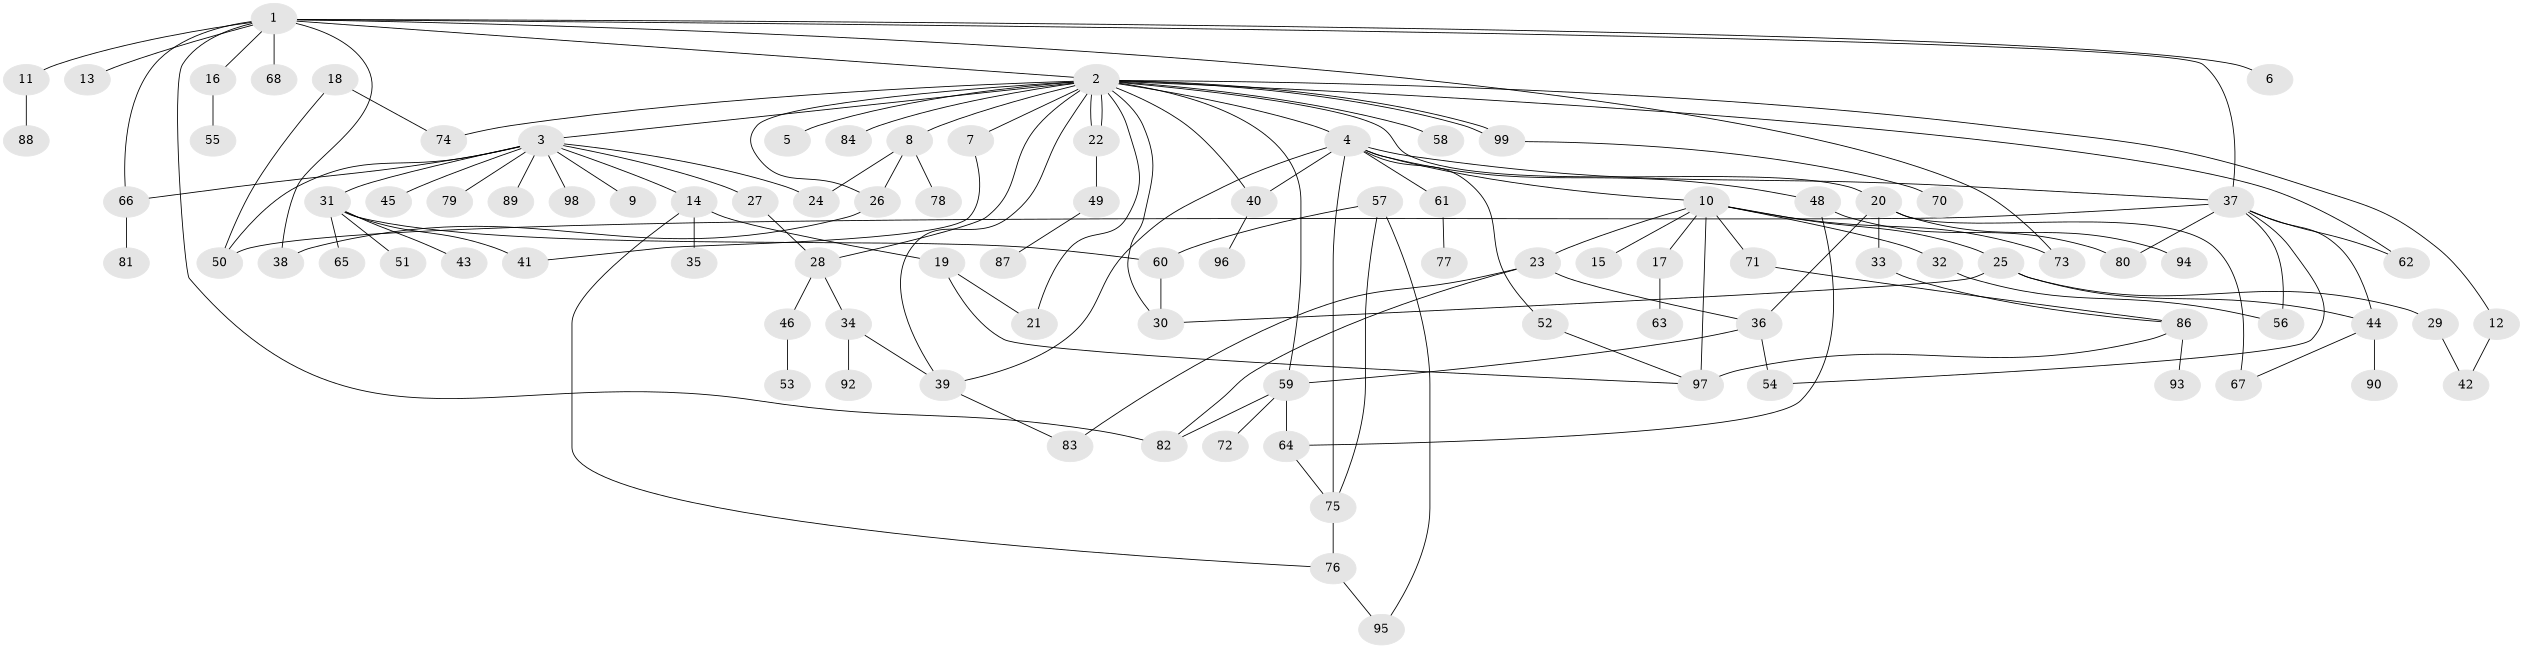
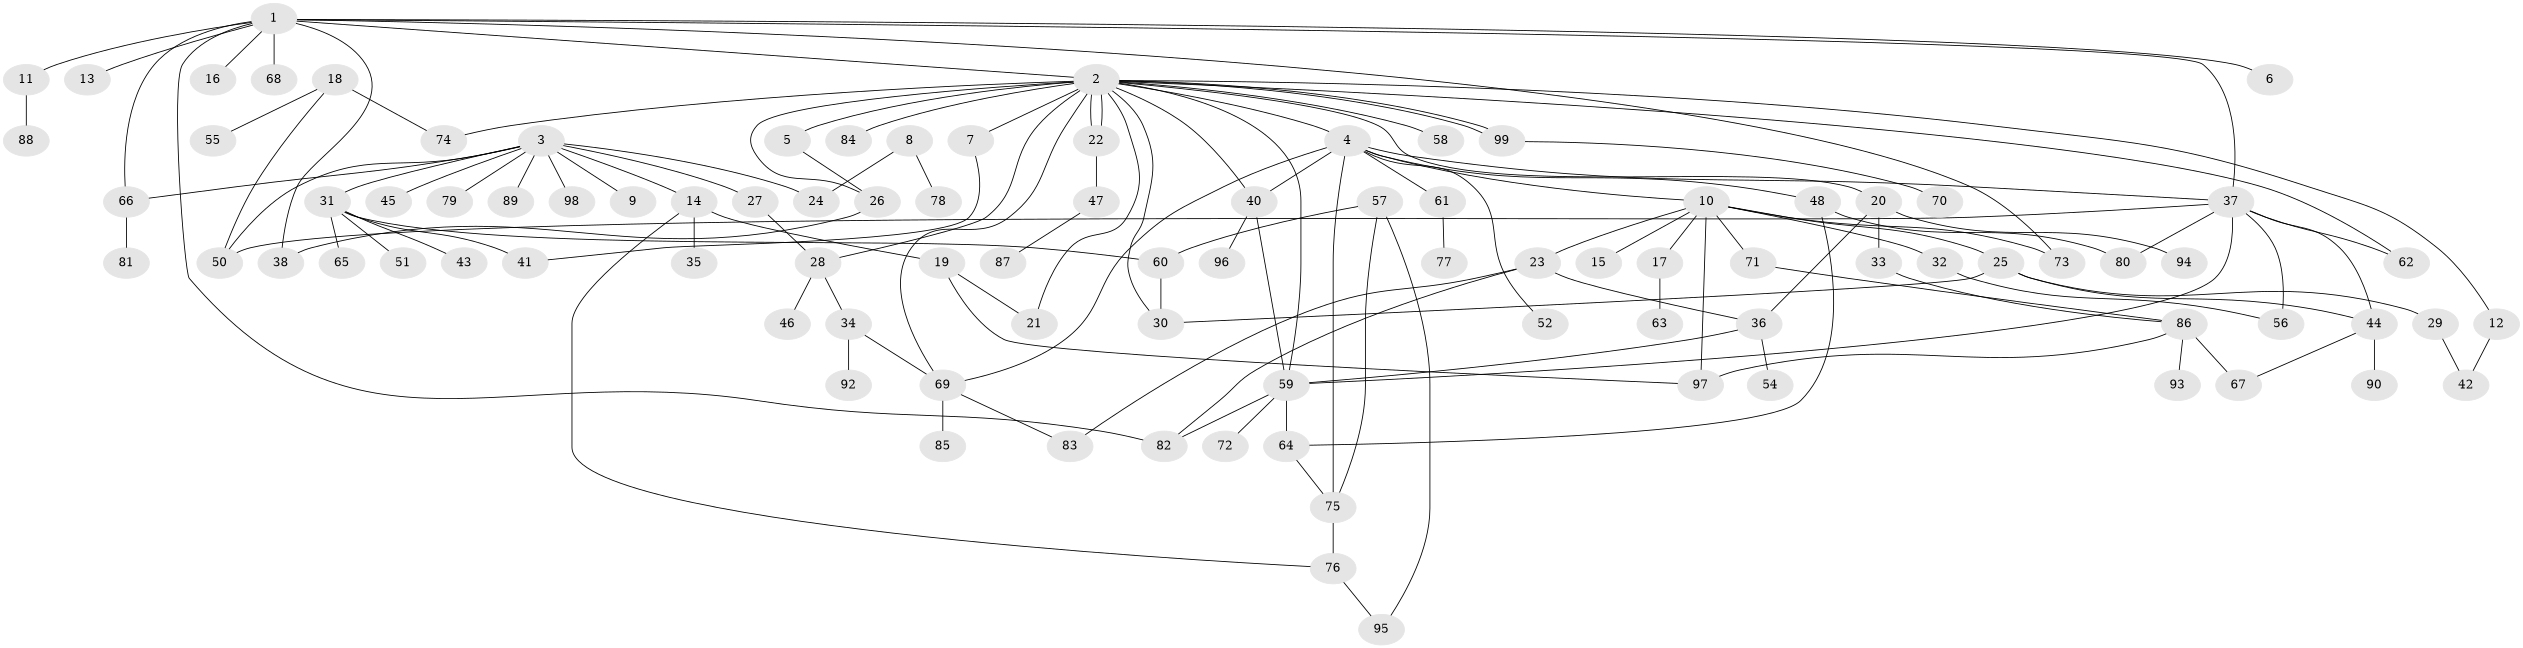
edge "2" -- "3": removed
edge "2" -- "8": removed
edge "16" -- "55": now "18" -- "55"
edge "8" -- "26": now "5" -- "26"
node "49": label "49" -> "47"
edge "20" -- "67": now "86" -- "67"
edge "40" -- "59": added
edge "52" -- "97": removed
edge "37" -- "54": now "37" -- "59"
node "53": removed
node "39": label "39" -> "69"
node "85": added
